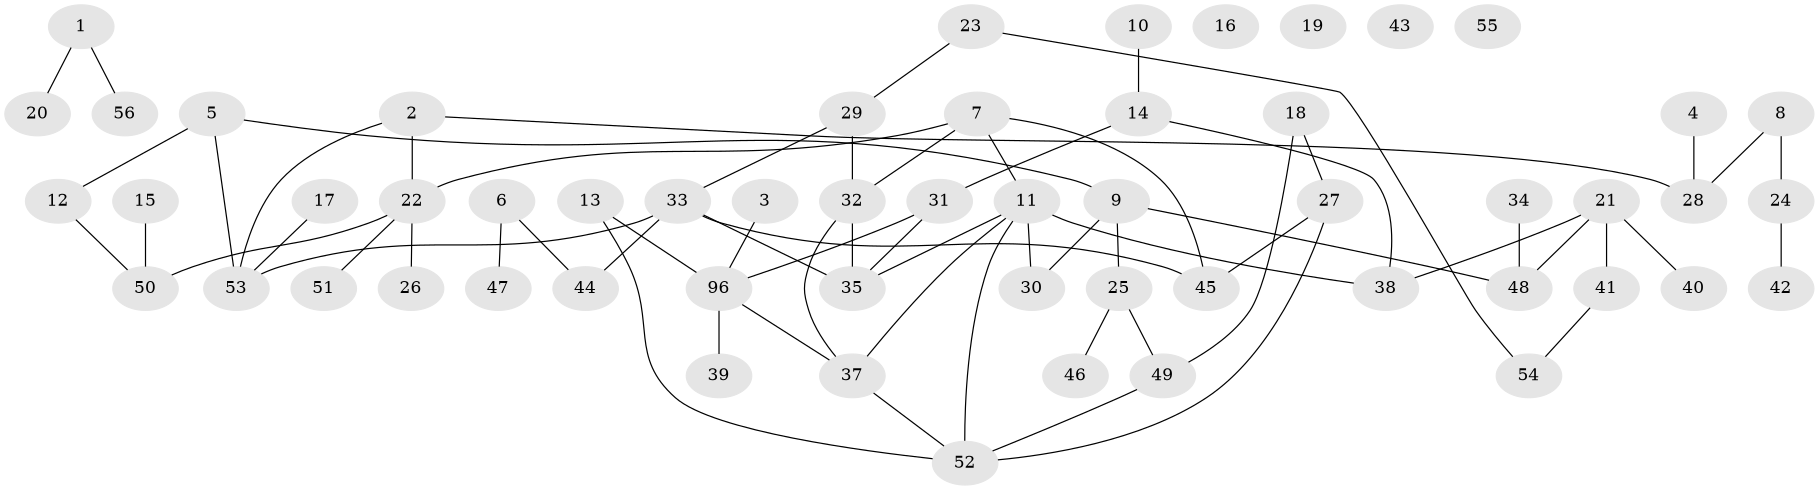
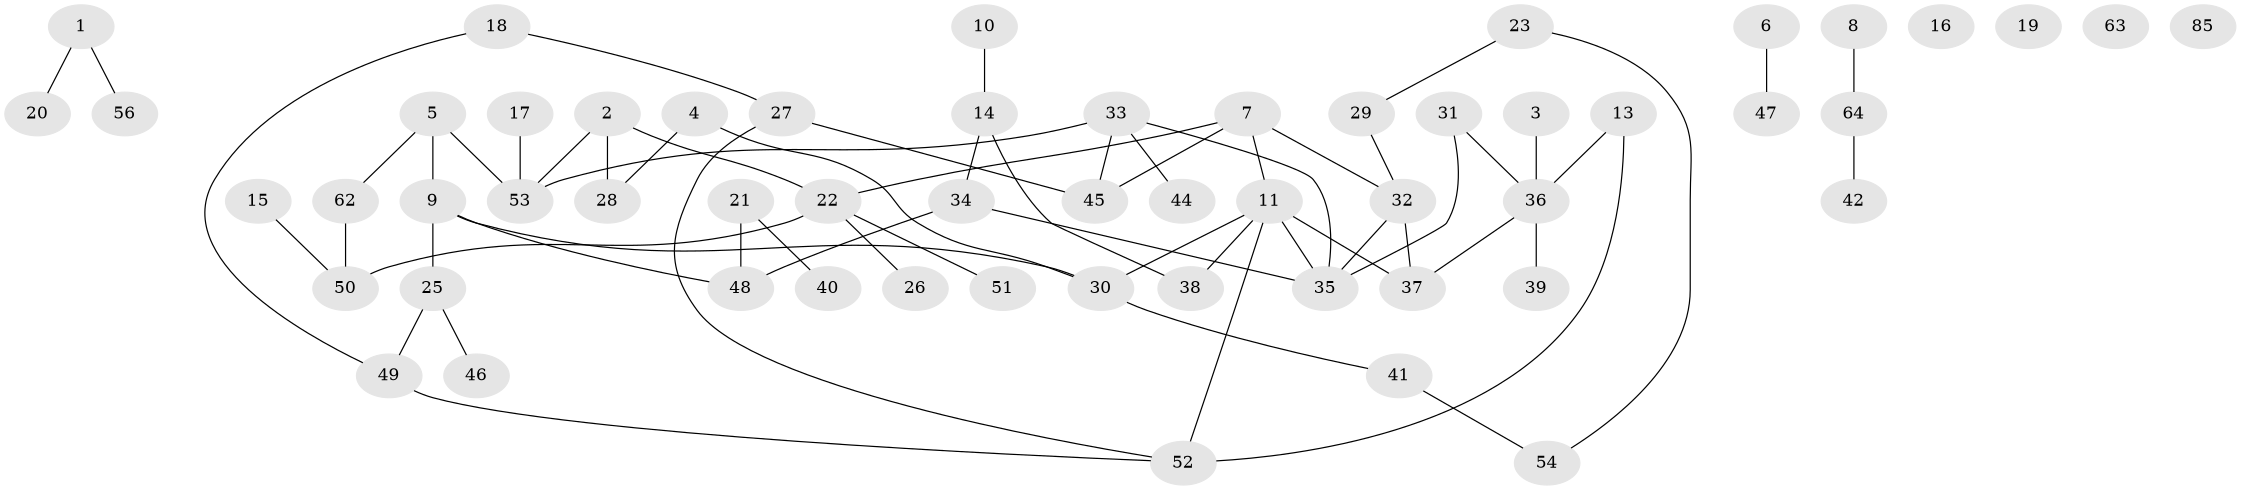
node "43": label "43" -> "63"
node "55": label "55" -> "85"
edge "14" -- "31": now "14" -- "34"
edge "29" -- "33": removed
edge "8" -- "28": removed
node "12": label "12" -> "62"
node "24": label "24" -> "64"
edge "4" -- "30": added
edge "34" -- "35": added
edge "21" -- "41": now "30" -- "41"
edge "21" -- "38": removed
edge "6" -- "44": removed
node "96": label "96" -> "36"
edge "37" -- "52": removed
